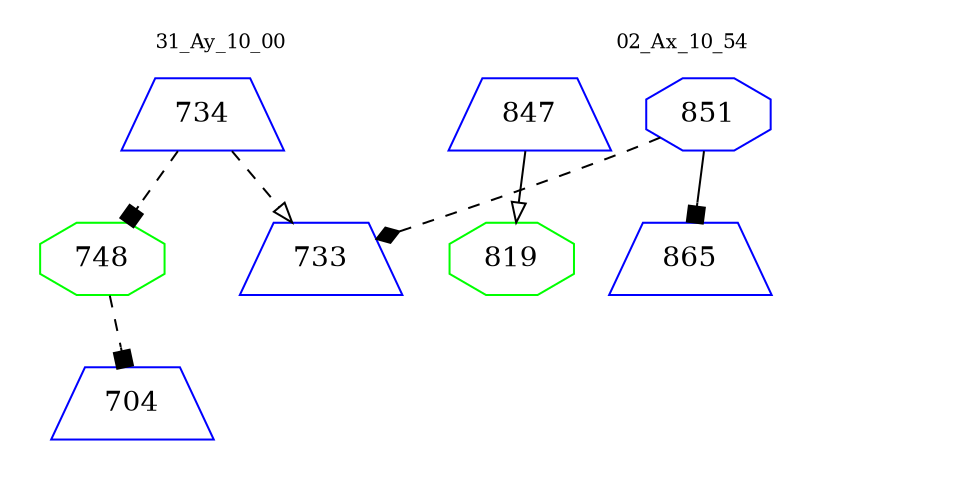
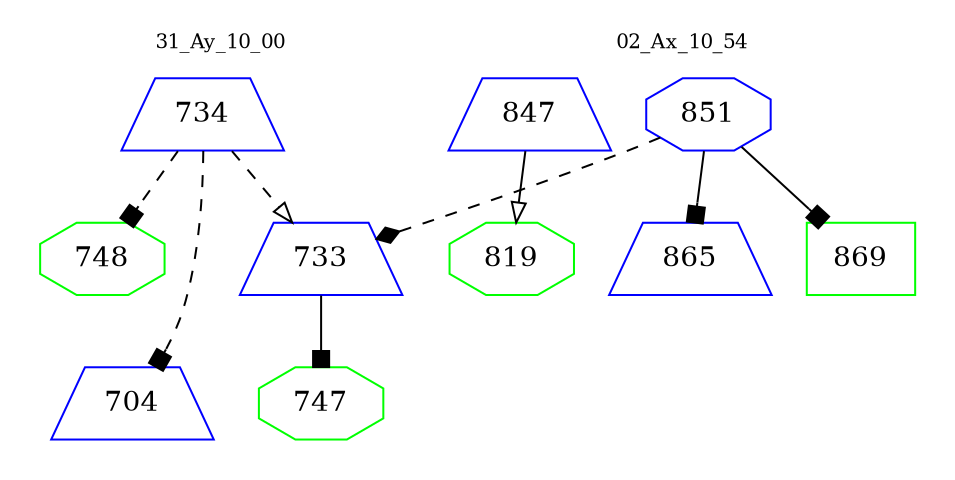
node "869": added
edge "748" -> "704": now "734" -> "704"
node "747": added
